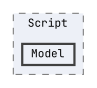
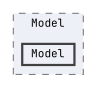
cluster "Script": label "Script" -> "Model"
